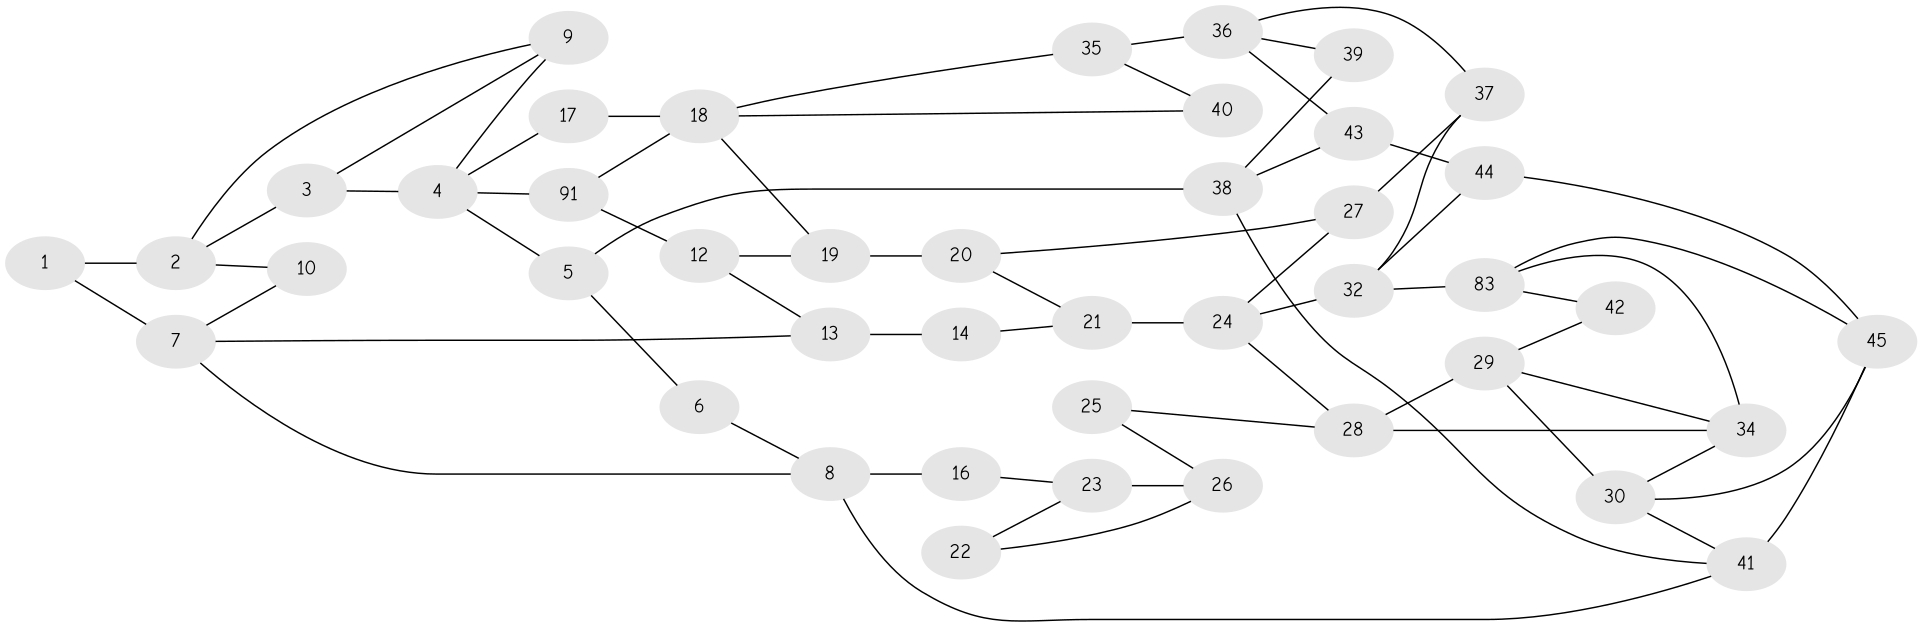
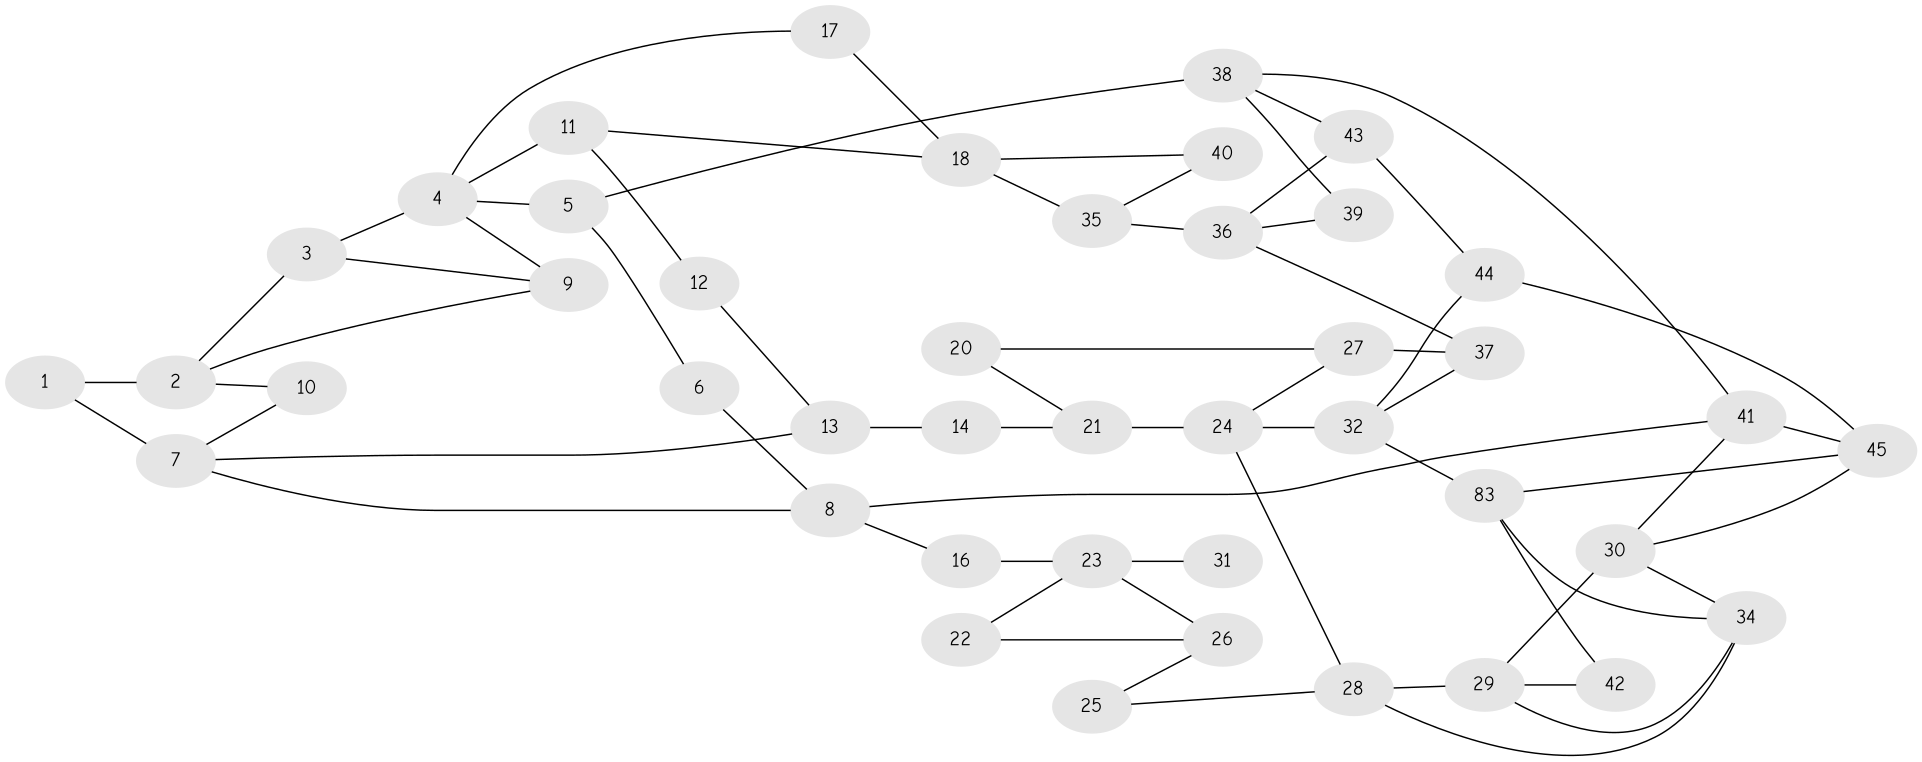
node "91": label "91" -> "11"
node "19": removed
node "31": added
